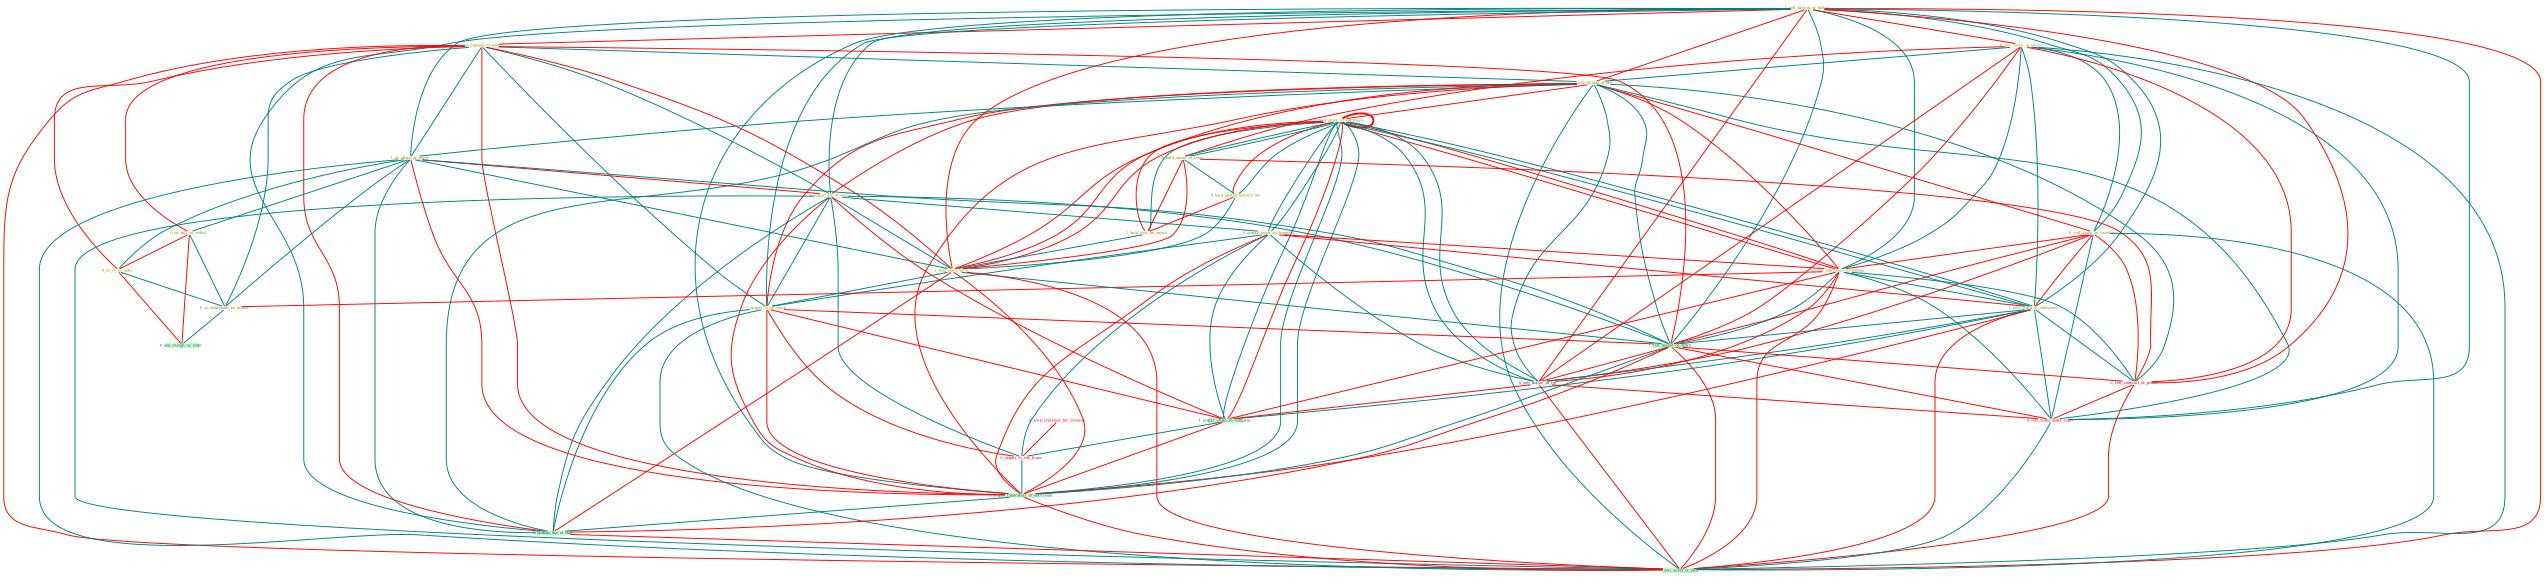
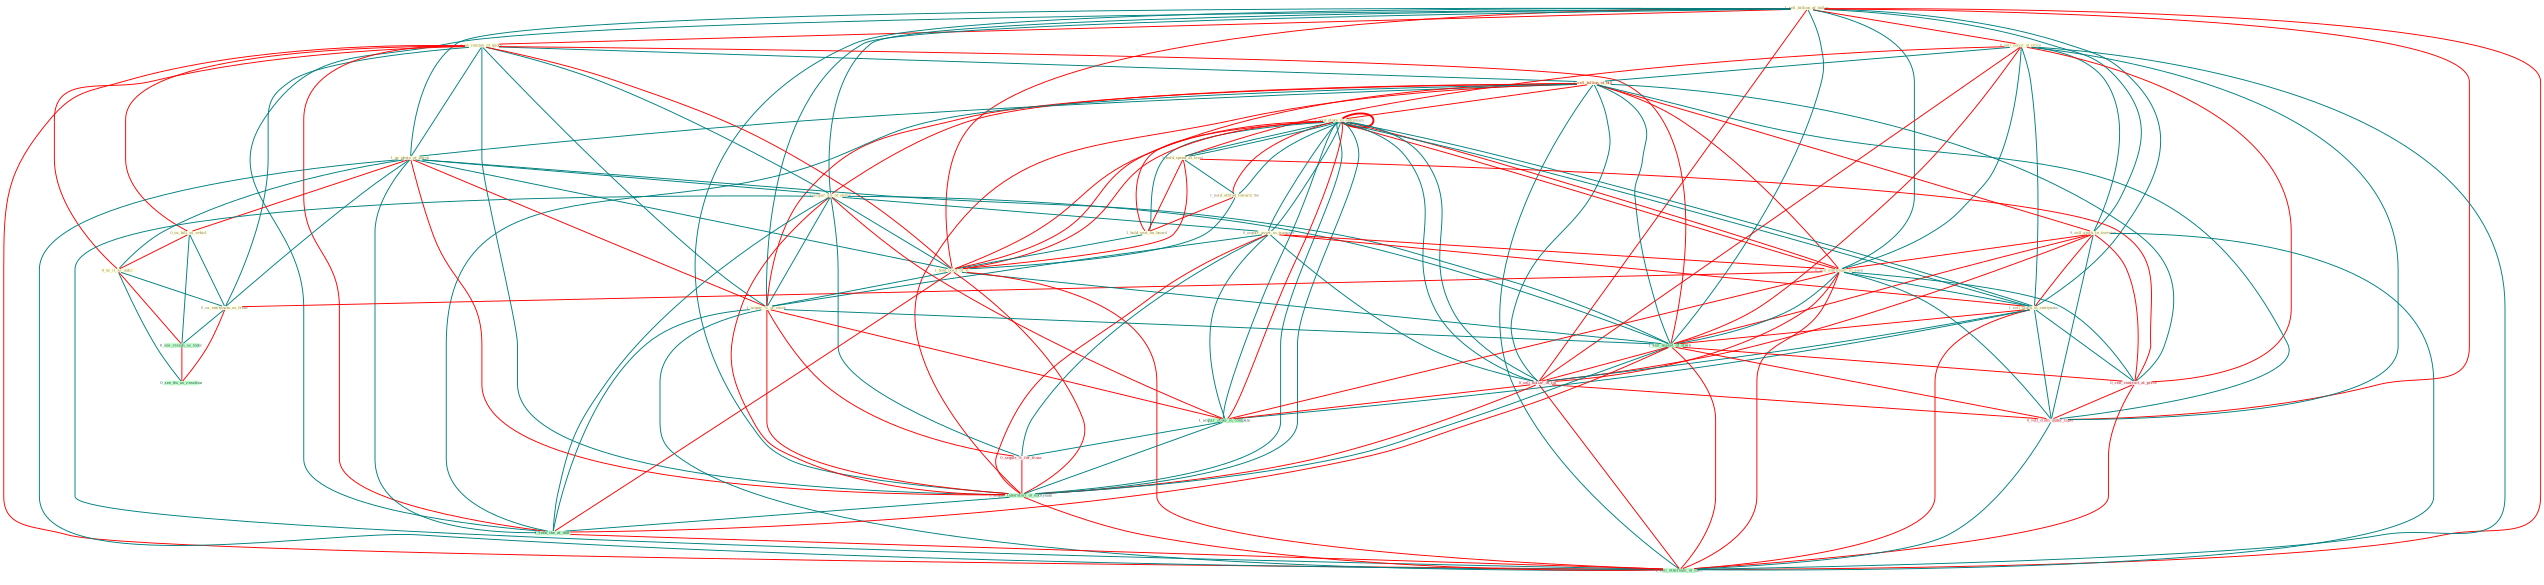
edge "1_sell_billion_of_dollar" -- "1_sell_billion_of_bill": removed
node "1_sell_billion_of_bill": fontcolor #8b7d6b -> #b22222
edge "1_sell_billion_of_dollar" -- "0_sell_cloth_under_label": color teal -> red
edge "1_sell_billion_of_dollar" -- "0_sell_contract_at_price": removed
edge "1_us_photo_of_porch" -- "1_acquir_all_of_share": color red -> teal
node "9_hold_attitud_toward_the": label "9_hold_attitud_toward_the" -> "1_hold_attitud_toward_the"
edge "1_us_photo_of_porch" -- "0_us_bill_as_vehicl": color teal -> red
edge "1_us_photo_of_porch" -- "1_acquir_%_of_stock": added
node "0_sell_stock_to_investor": label "0_sell_stock_to_investor" -> "9_sell_stock_to_investor"
node "0_sell_entitynam_in_bodega": label "0_sell_entitynam_in_bodega" -> "0_sell_entitynam_in_seen"
edge "0_us_bill_as_vehicl" -- "0_see_resign_as_indic": color red -> teal
node "0_us_entitynam_as_model": label "0_us_entitynam_as_model" -> "0_us_entitynam_as_franc"
edge "1_acquir_%_of_stock" -- "1_sell_basket_of_stock": color red -> teal
edge "1_sell_stock_in_entitynam" -- "1_sell_basket_of_stock": color teal -> red
node "0_see_thi_as_reaction": added
node "0_sell_dollar_in_lot": fontcolor #2f4f4f -> #b22222
node "0_seek_classmat_for_reunion": removed
edge "1_sell_stock_in_entitynam" -- "1_acquir_laboratori_of_entitynam": now "0_sell_dollar_in_lot" -- "1_acquir_laboratori_of_entitynam"
edge "1_us_combin_of_quota" -- "1_acquir_laboratori_of_entitynam": color red -> teal
edge "1_acquir_stake_in_compani" -- "1_acquir_laboratori_of_entitynam": color red -> teal
edge "0_acquir_%_for_franc" -- "1_acquir_laboratori_of_entitynam": color teal -> red
node "1_bodega_the_of_that": label "1_bodega_the_of_that" -> "1_seen_the_of_that"
node "1_sell_asset_of_offic": label "1_sell_asset_of_offic" -> "1_sell_othernum_of_offic"
